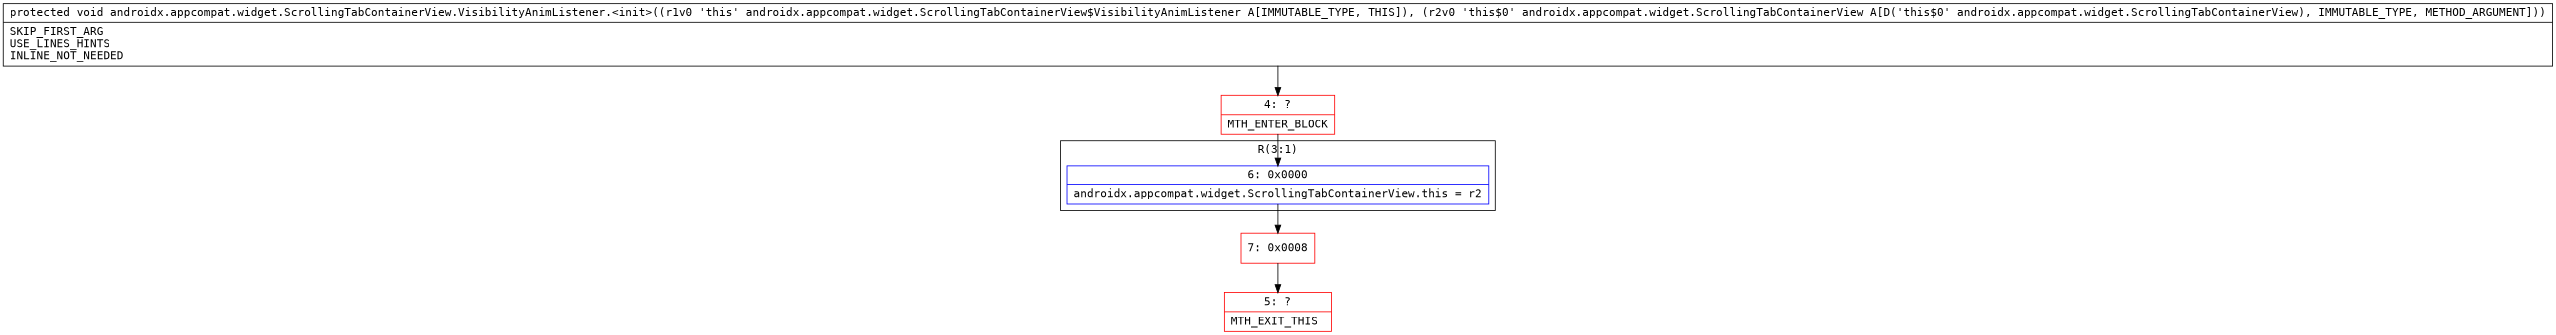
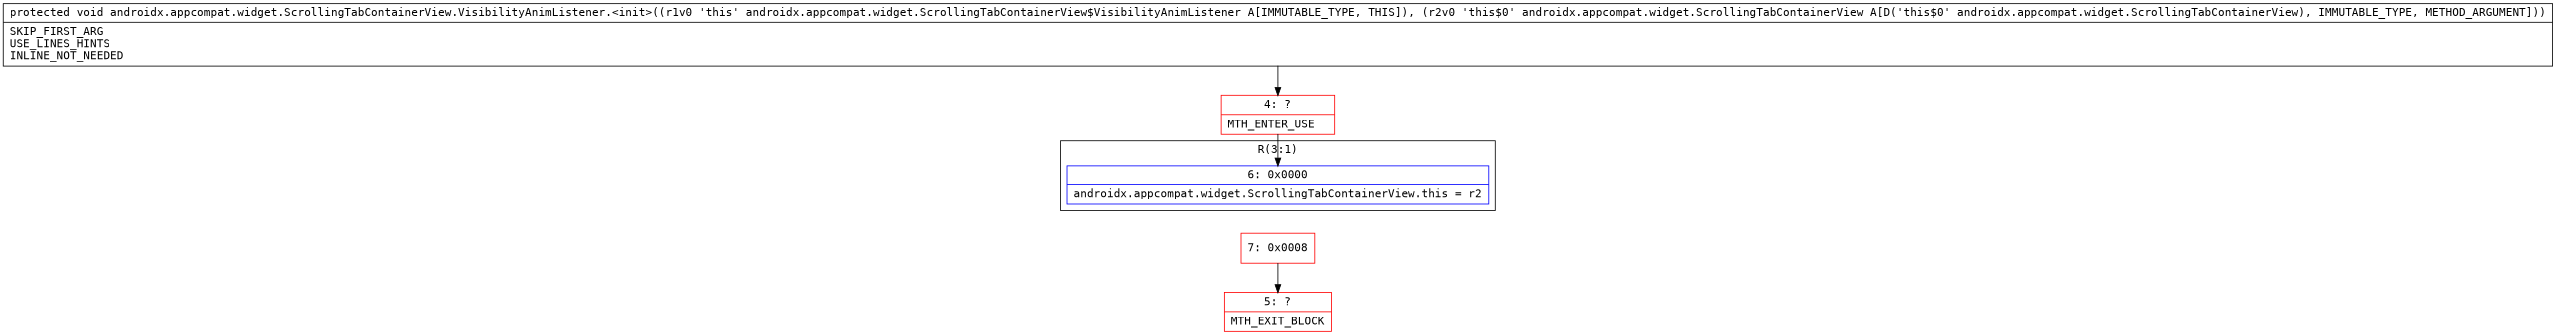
node "4: ?": text "MTH_ENTER_BLOCK" -> "MTH_ENTER_USE"
edge "6: 0x0000" -> "7: 0x0008": removed
node "5: ?": text "MTH_EXIT_THIS" -> "MTH_EXIT_BLOCK"
